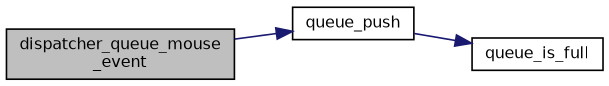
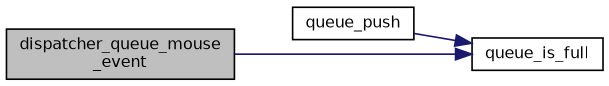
edge "dispatcher_queue_mouse _event" -> "queue_push": now "dispatcher_queue_mouse _event" -> "queue_is_full"
